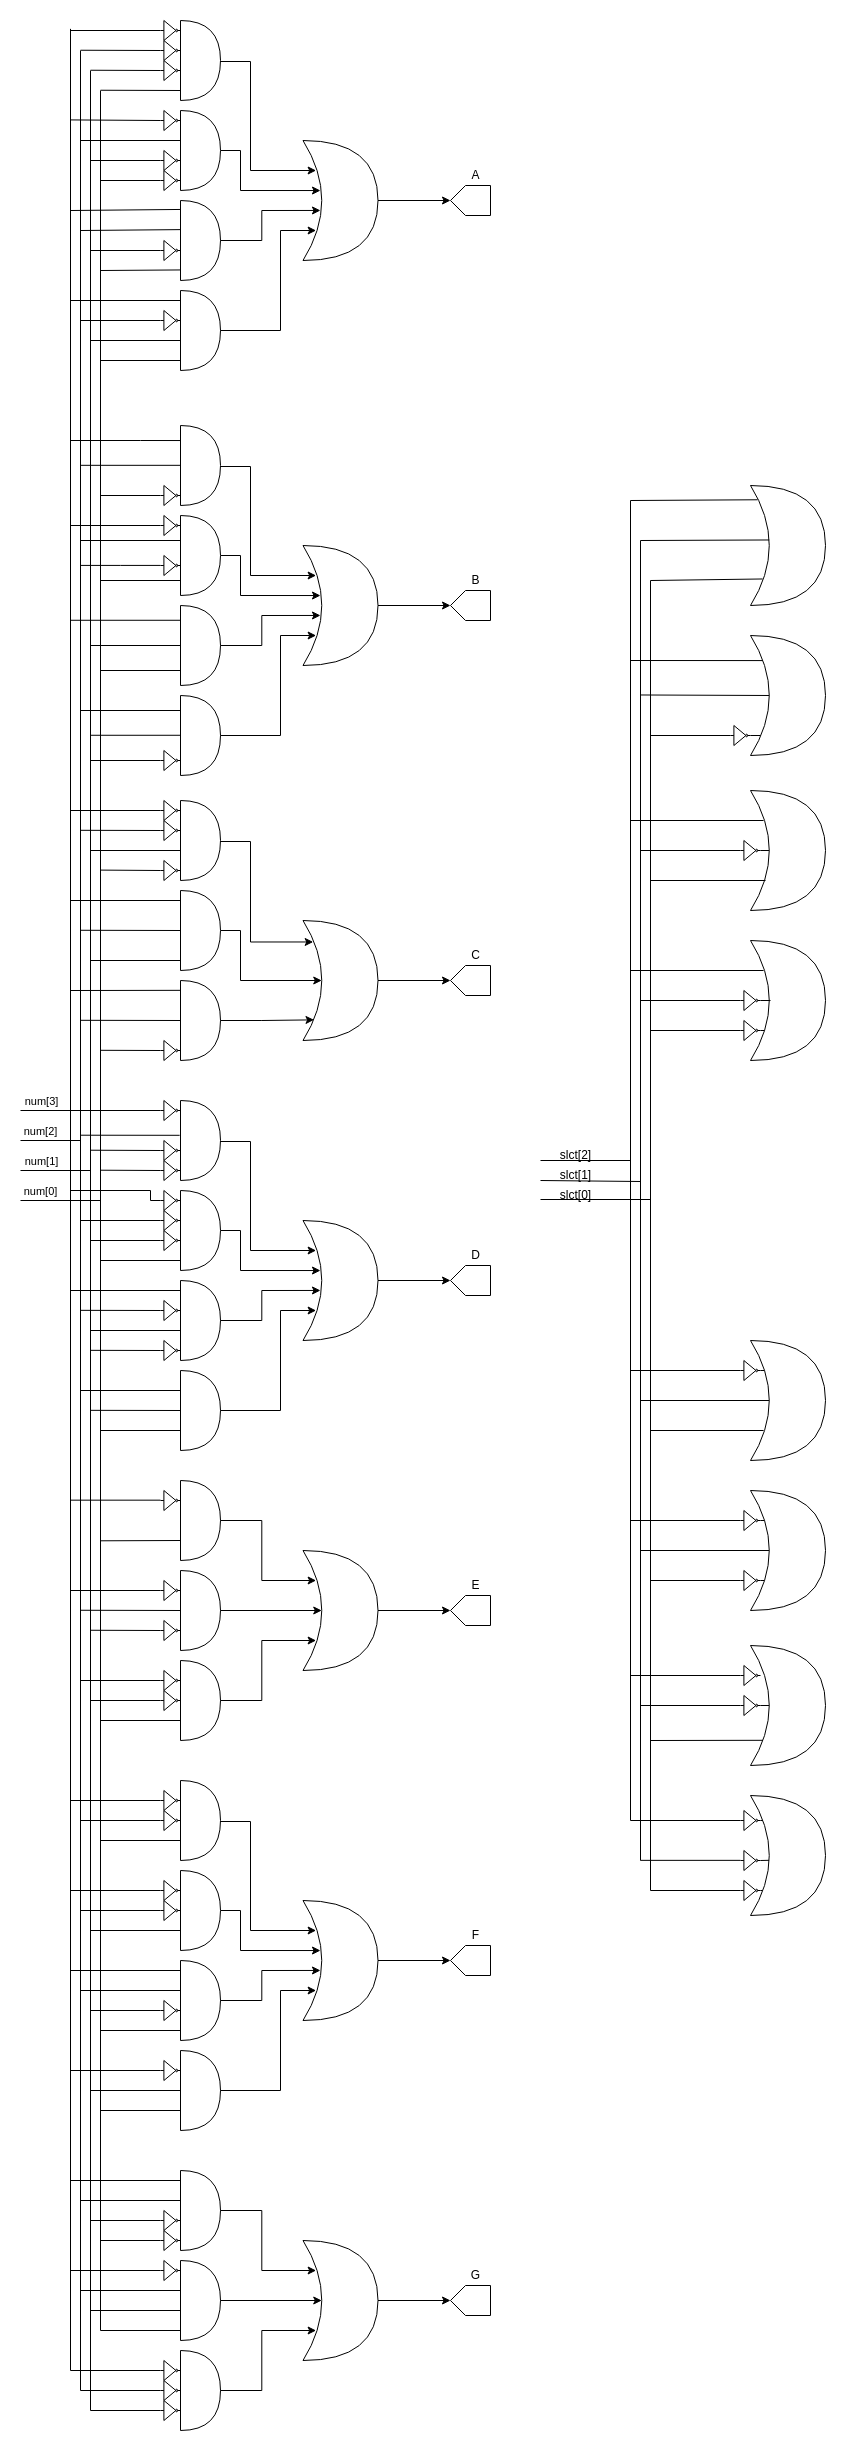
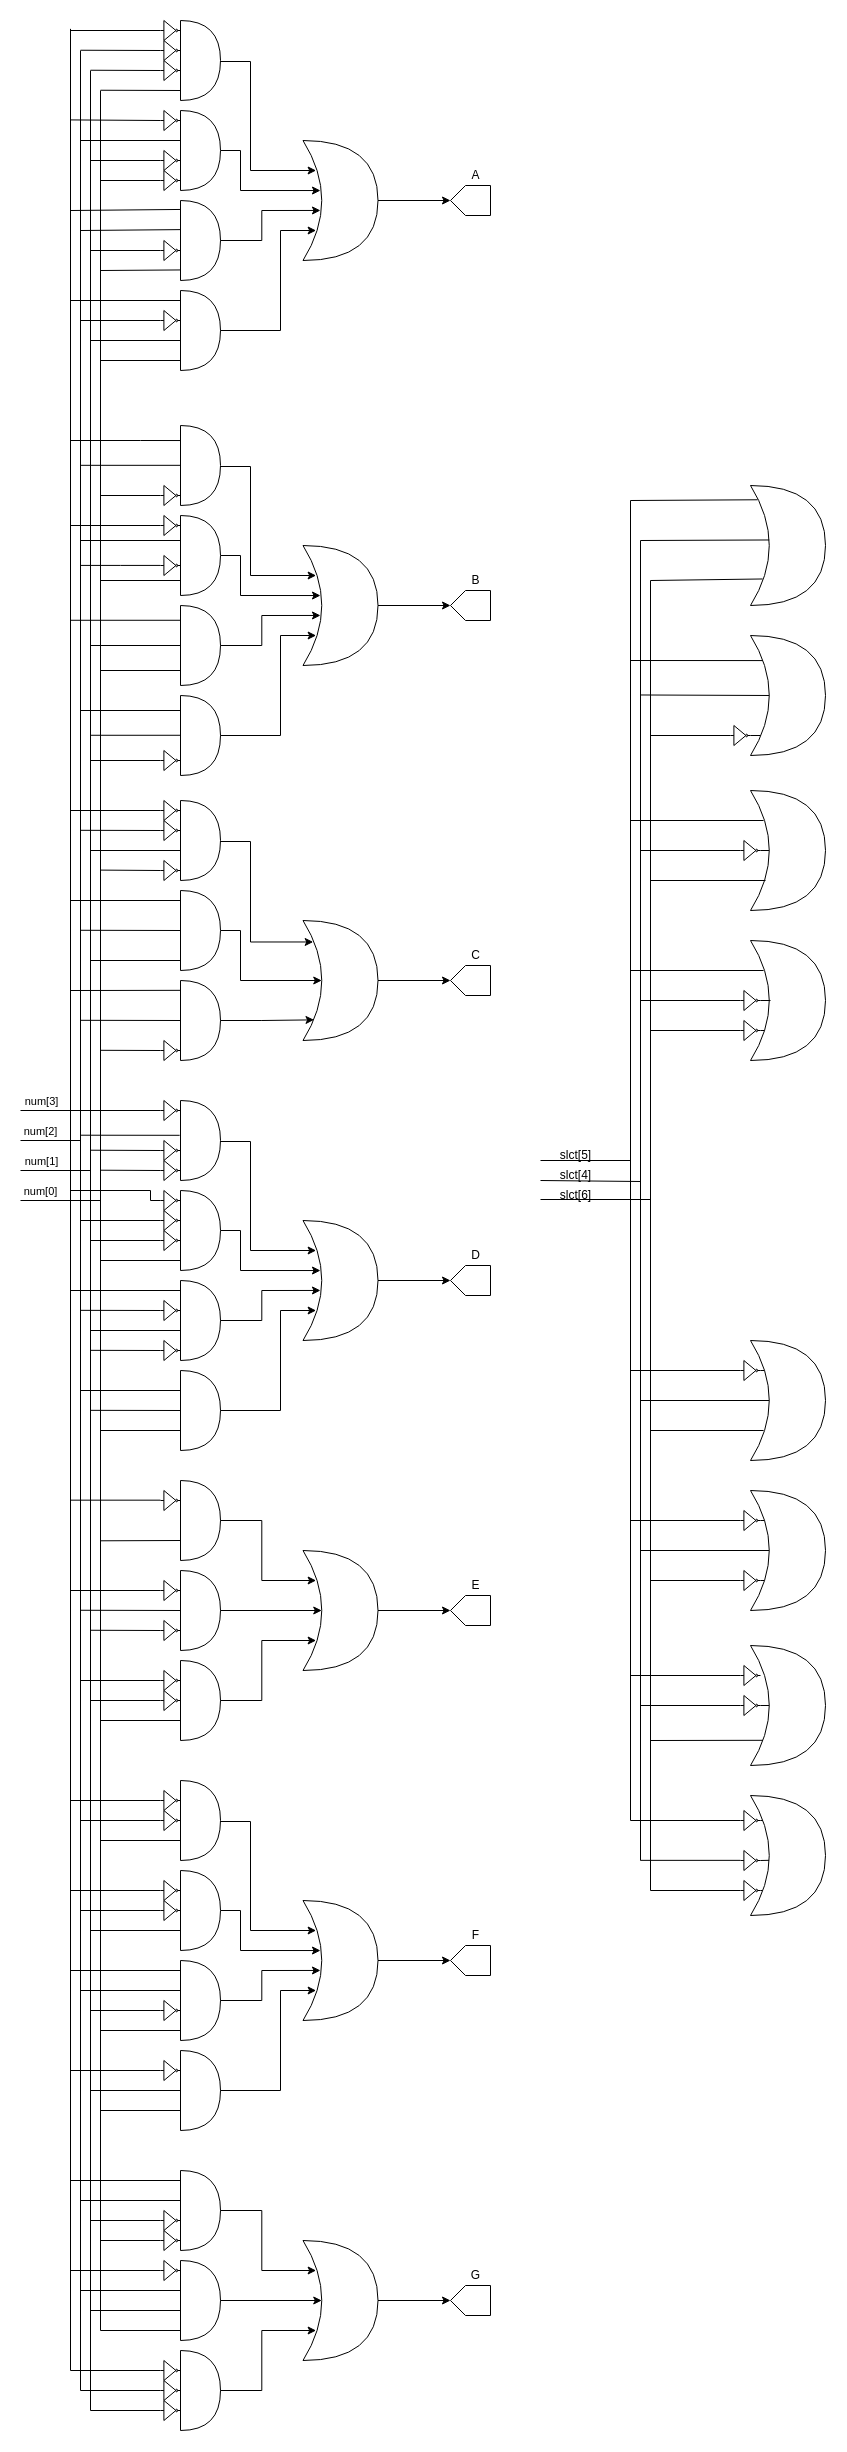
node "slct[2]": label "slct[2]" -> "slct[5]"
node "slct[1]": label "slct[1]" -> "slct[4]"
node "slct[0]": label "slct[0]" -> "slct[6]"
